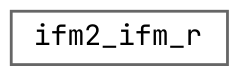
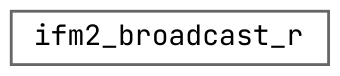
node "ifm2_ifm_r": label "ifm2_ifm_r" -> "ifm2_broadcast_r"
